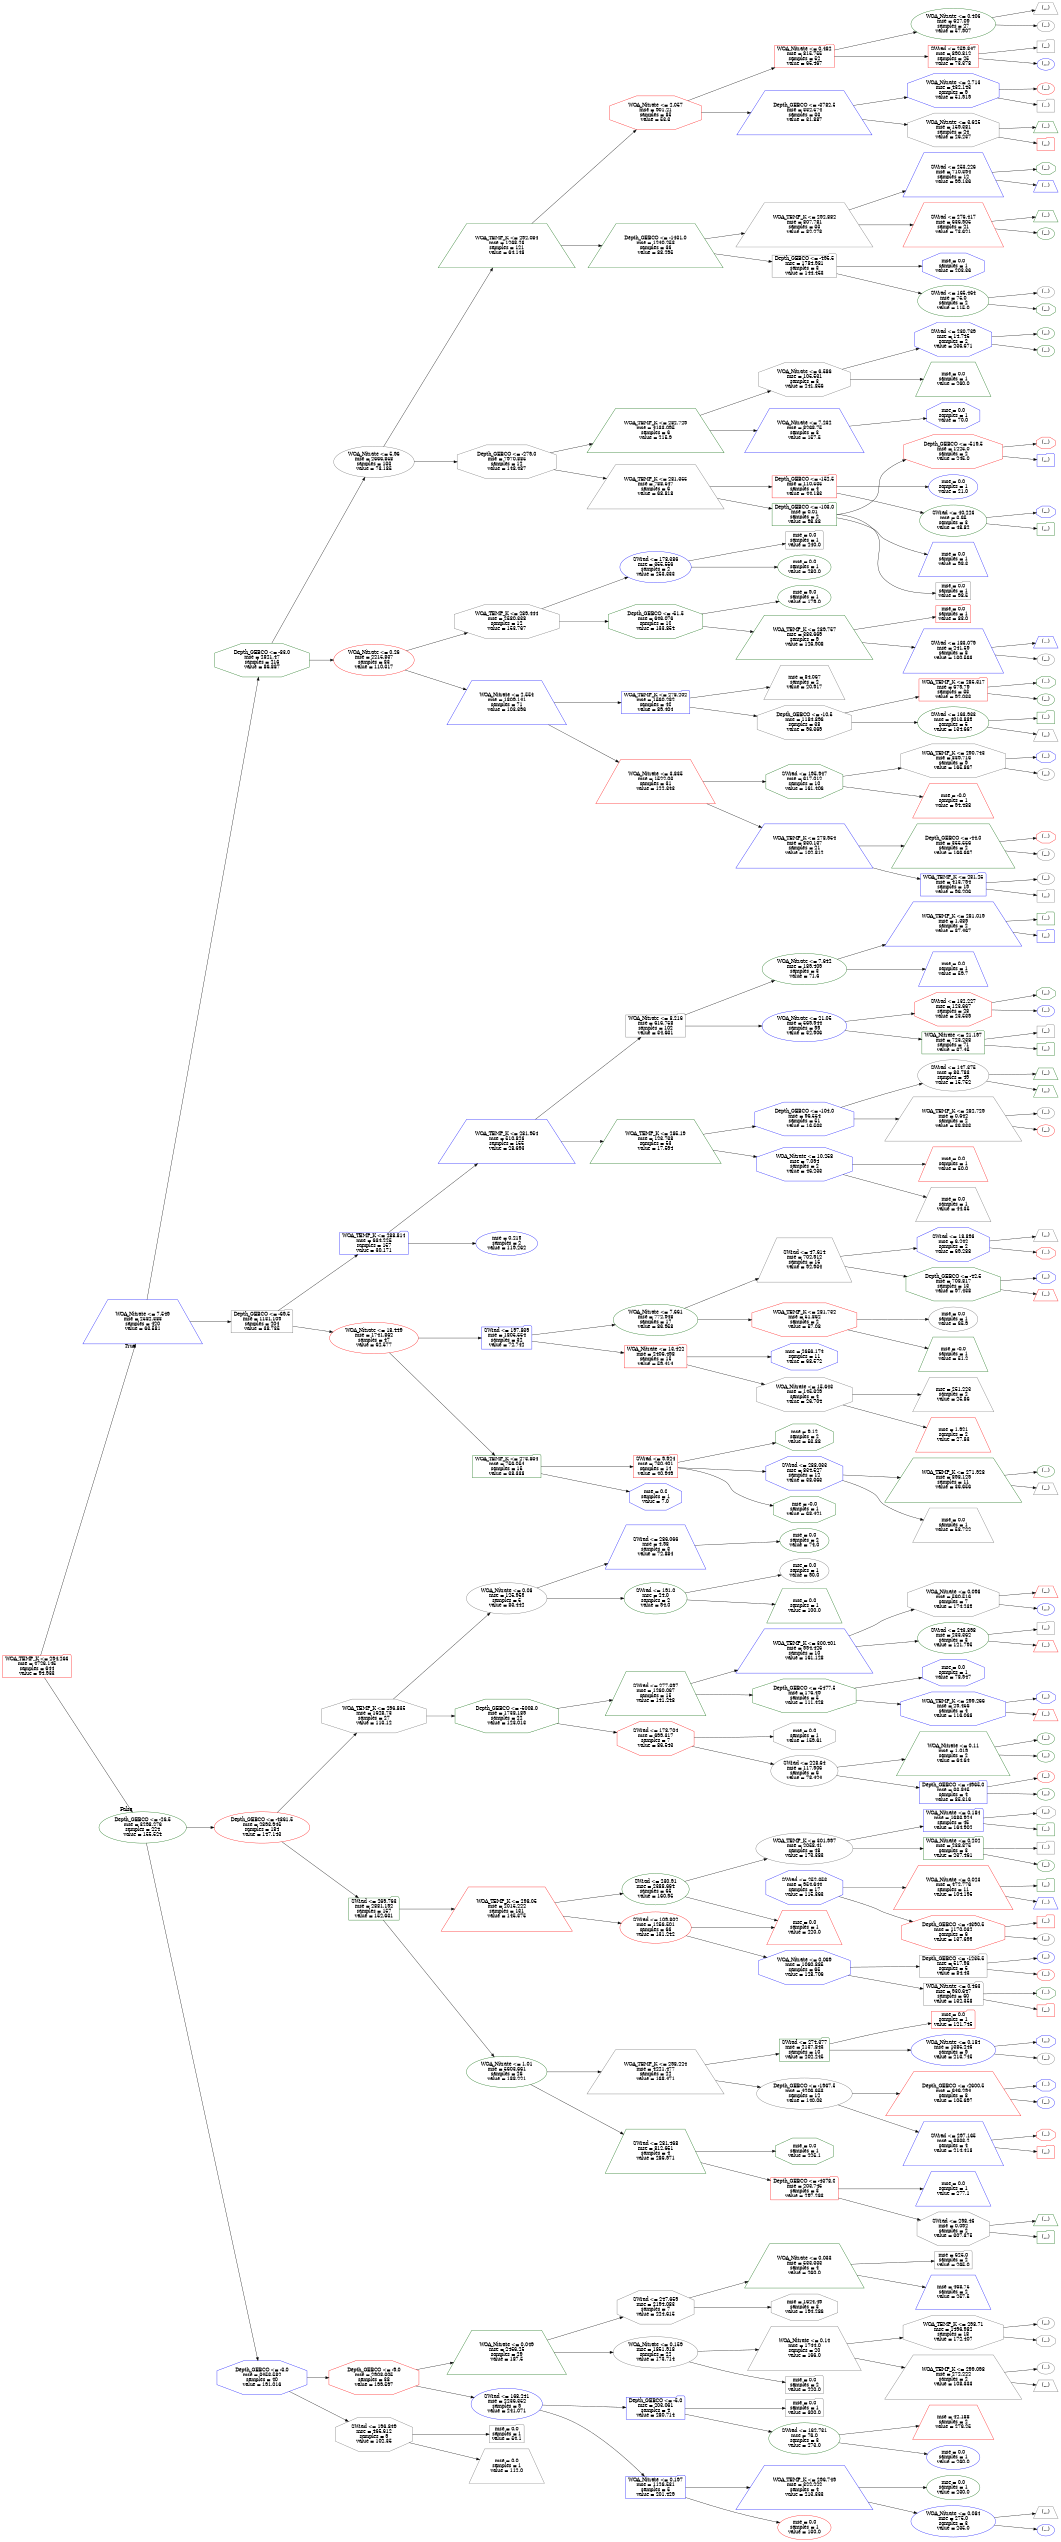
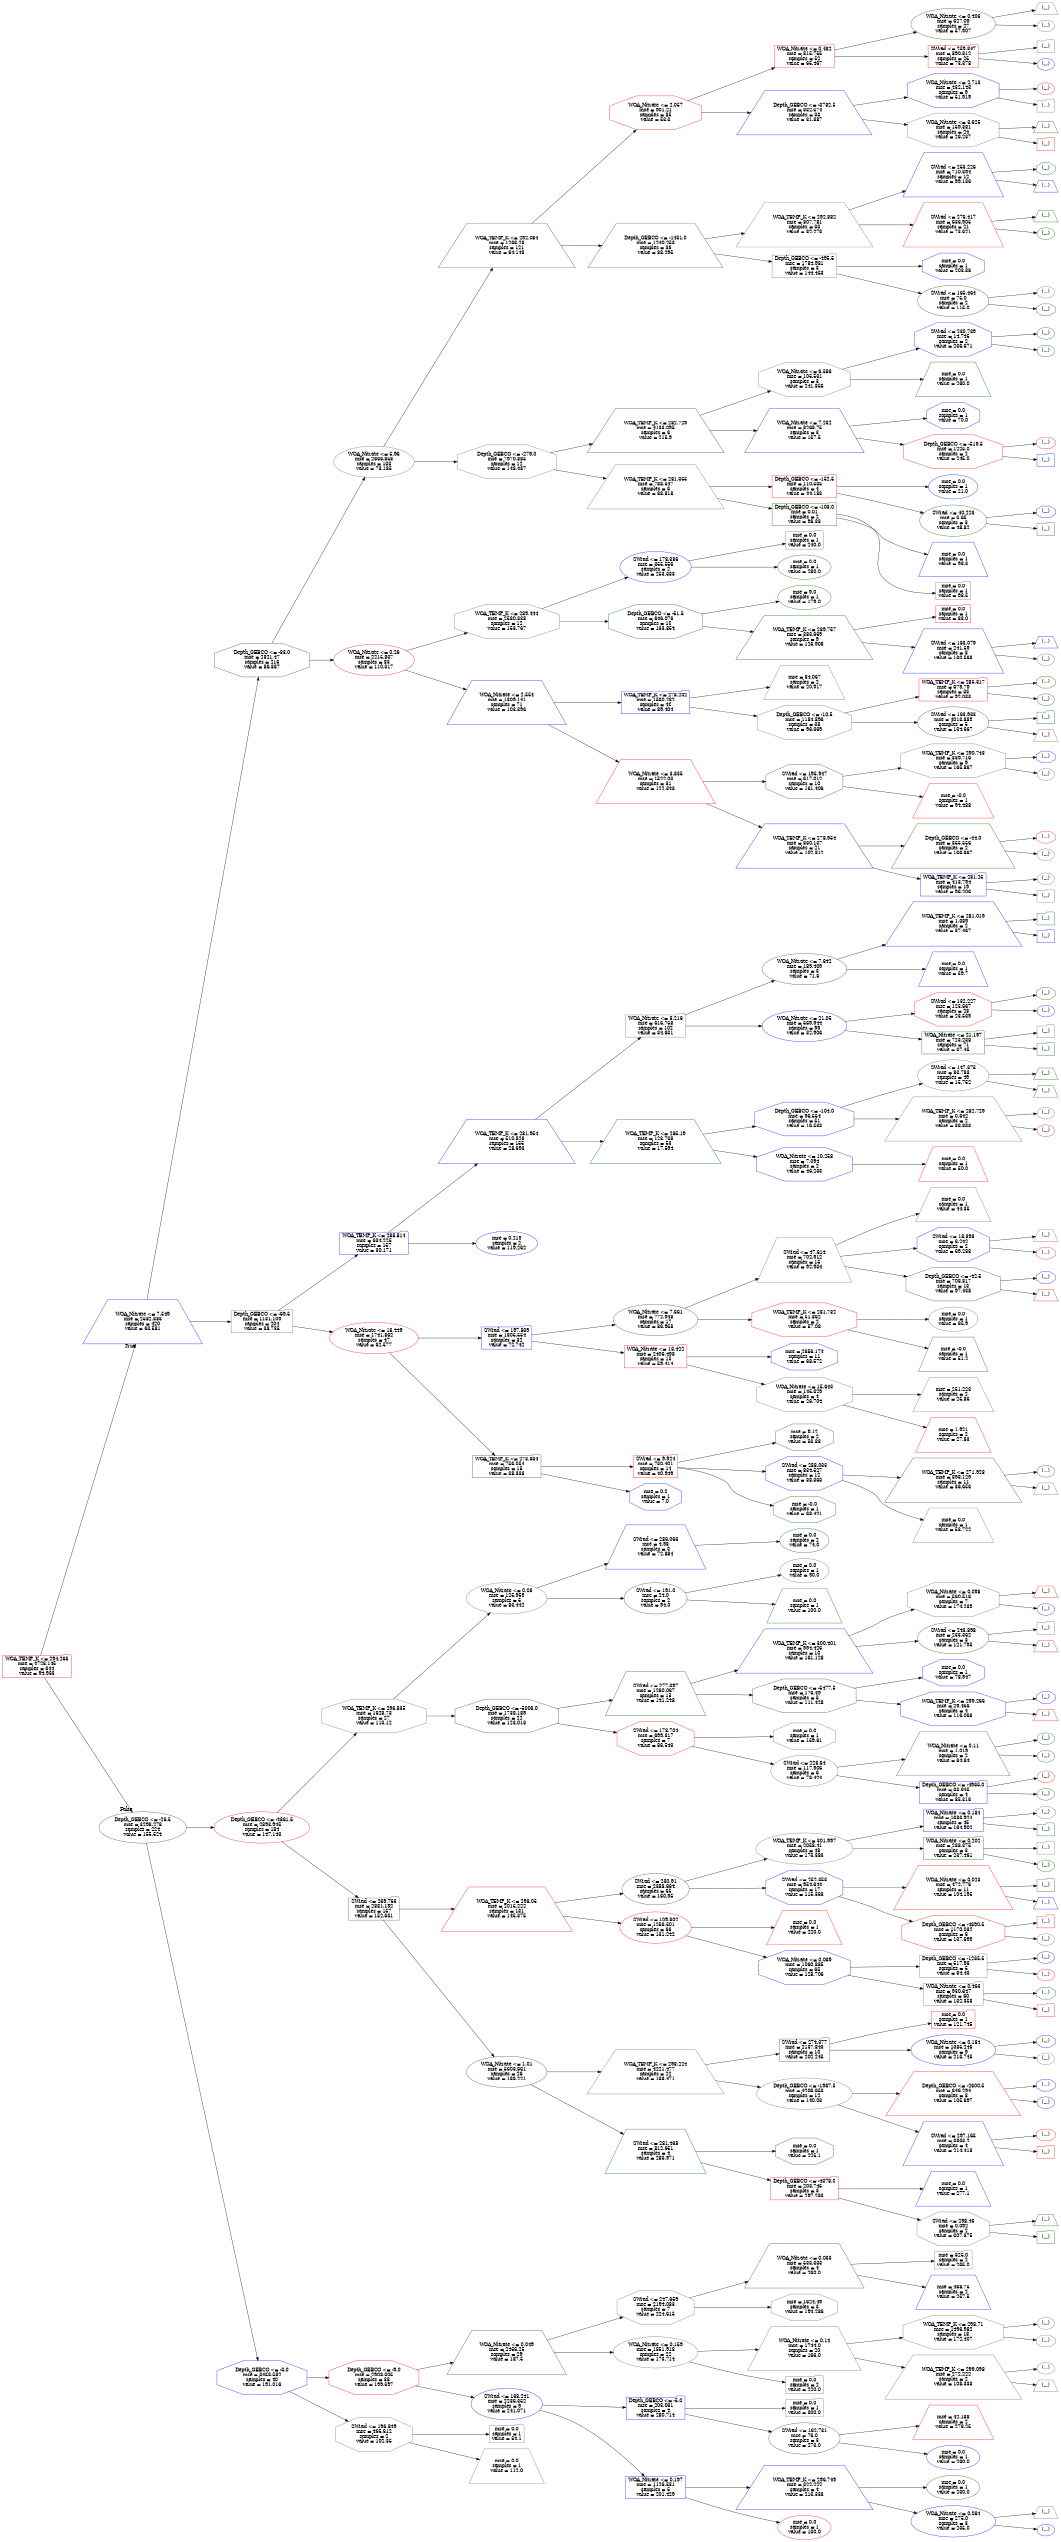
edge "Depth_GEBCO <= -103.0 mse = 0.01 samples = 2 value = 98.38" -> "Depth_GEBCO <= -519.5 mse = 1225.0 samples = 2 value = 245.0": now "WOA_Nitrate <= 7.232 mse = 8268.75 samples = 3 value = 157.5" -> "Depth_GEBCO <= -519.5 mse = 1225.0 samples = 2 value = 245.0"
edge "WOA_Nitrate <= 10.258 mse = 7.094 samples = 2 value = 46.233" -> "mse = 0.0 samples = 1 value = 44.35": now "SWrad <= 47.614 mse = 702.912 samples = 15 value = 92.934" -> "mse = 0.0 samples = 1 value = 44.35"
edge "SWrad <= 230.91 mse = 2388.664 samples = 65 value = 160.95" -> "mse = 0.0 samples = 1 value = 220.0": now "SWrad <= 230.91 mse = 2388.664 samples = 65 value = 160.95" -> "SWrad <= 252.353 mse = 954.644 samples = 17 value = 115.363"
node "SWrad <= 196.849 mse = 465.612 samples = 9 value = 102.35": label "SWrad <= 196.849 mse = 465.612 samples = 9 value = 102.35" -> "SWrad <= 196.849 mse = 465.612 samples = 2 value = 102.35"
